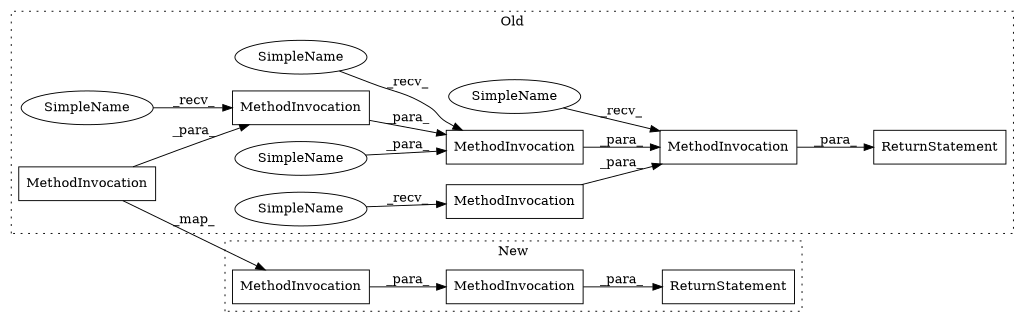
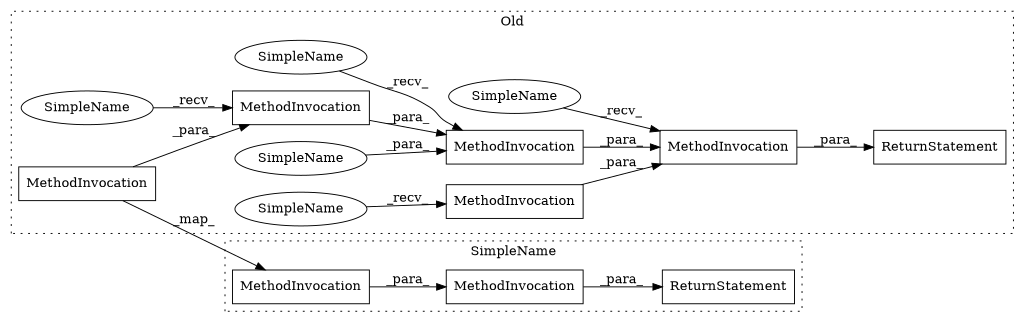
cluster "New": label "New" -> "SimpleName"
